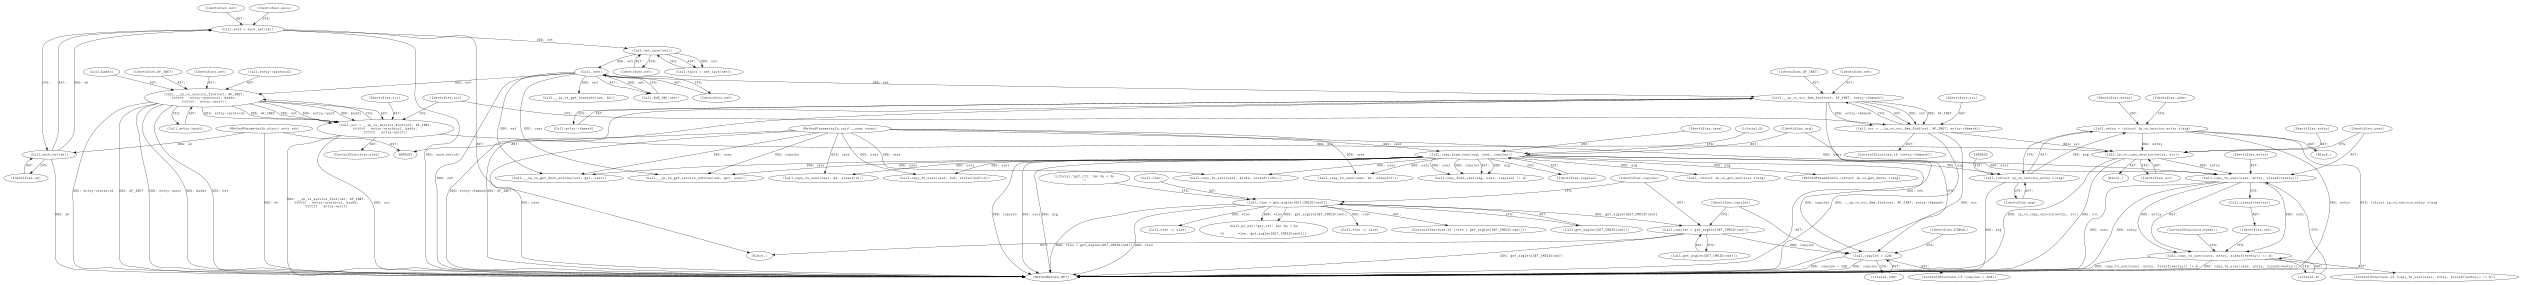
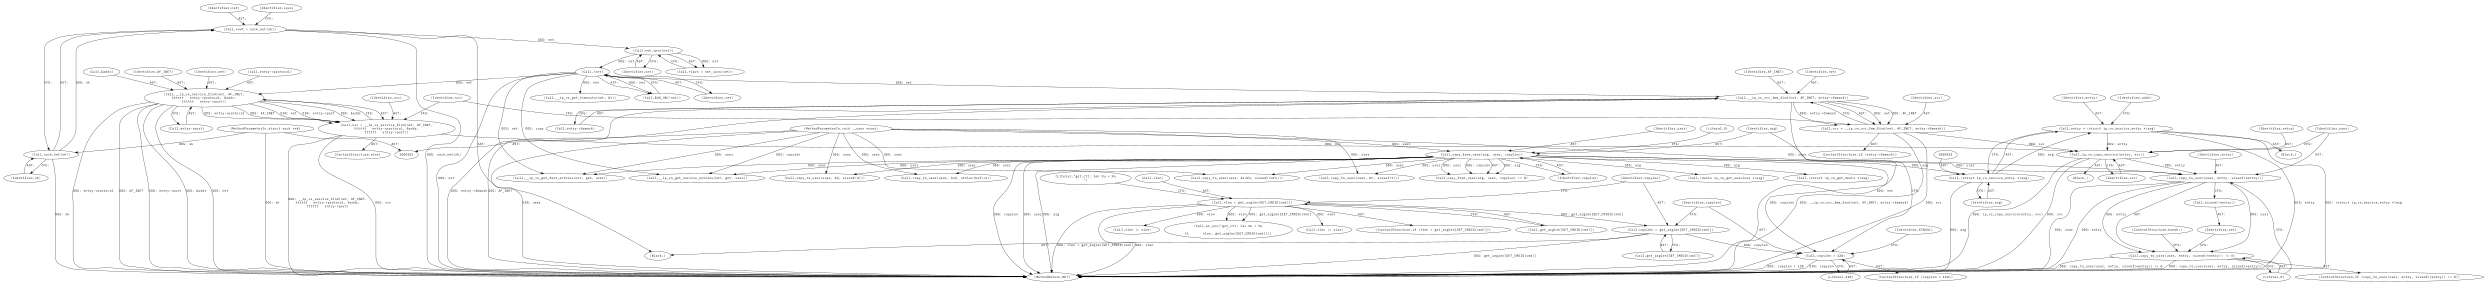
node "(Call,(struct ip_vs_get_services *)arg)": label "(Call,(struct ip_vs_get_services *)arg)" -> "(Call,(dests ip_vs_get_services *)arg)"
node "(MethodParameterIn,(struct ip_vs_get_dests *)arg)": label "(MethodParameterIn,(struct ip_vs_get_dests *)arg)" -> "(Call,(struct ip_vs_get_dests *)arg)"
